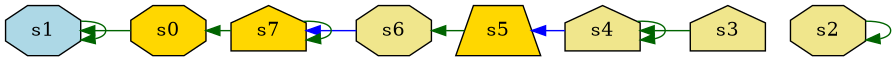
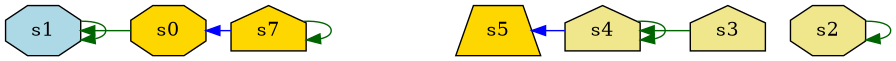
edge "s7" -> "s0": color darkgreen -> blue
node "s6": removed
